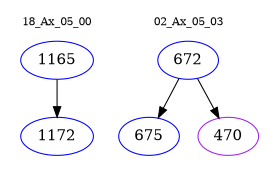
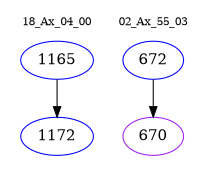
cluster "18_Ax_05_00": label "18_Ax_05_00" -> "18_Ax_04_00"
cluster "02_Ax_05_03": label "02_Ax_05_03" -> "02_Ax_55_03"
node "675": removed
node "470": label "470" -> "670"
